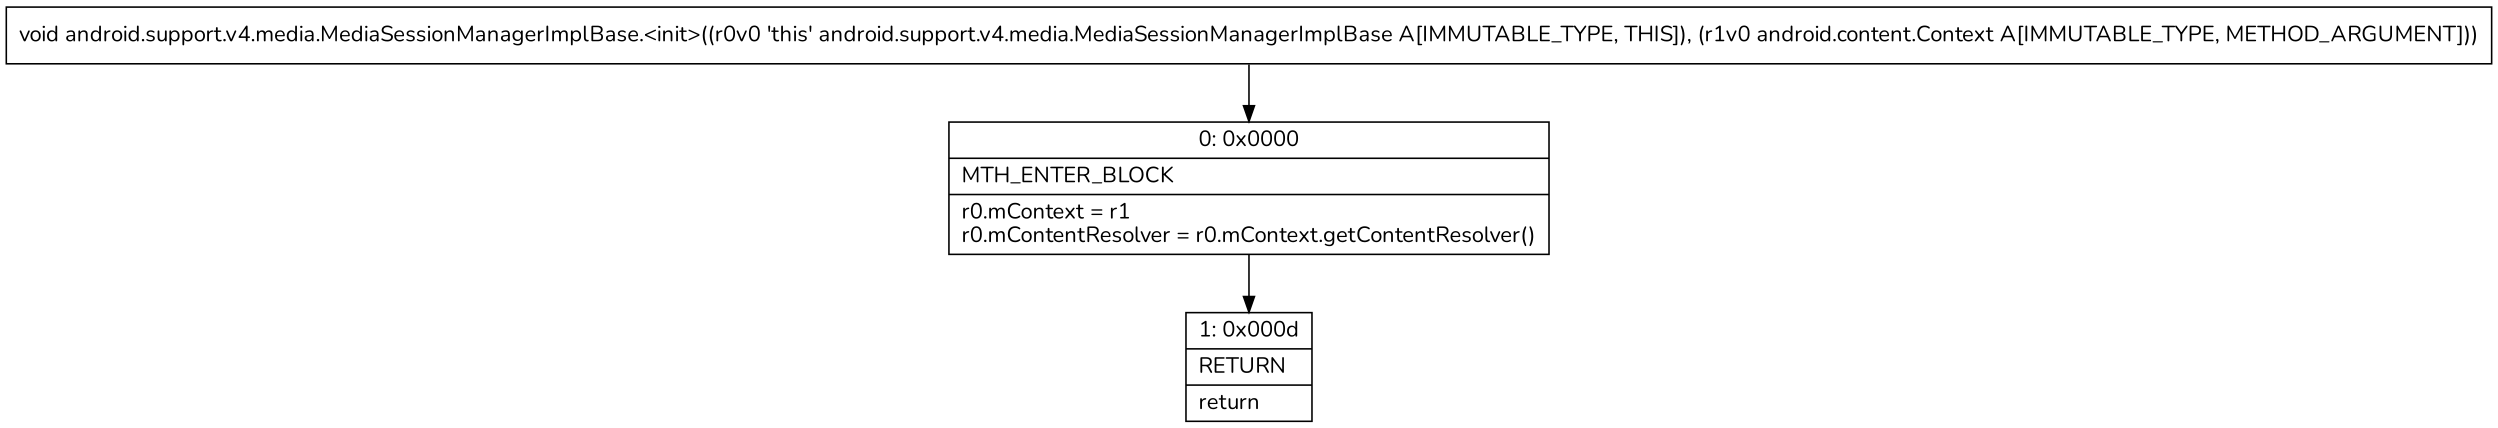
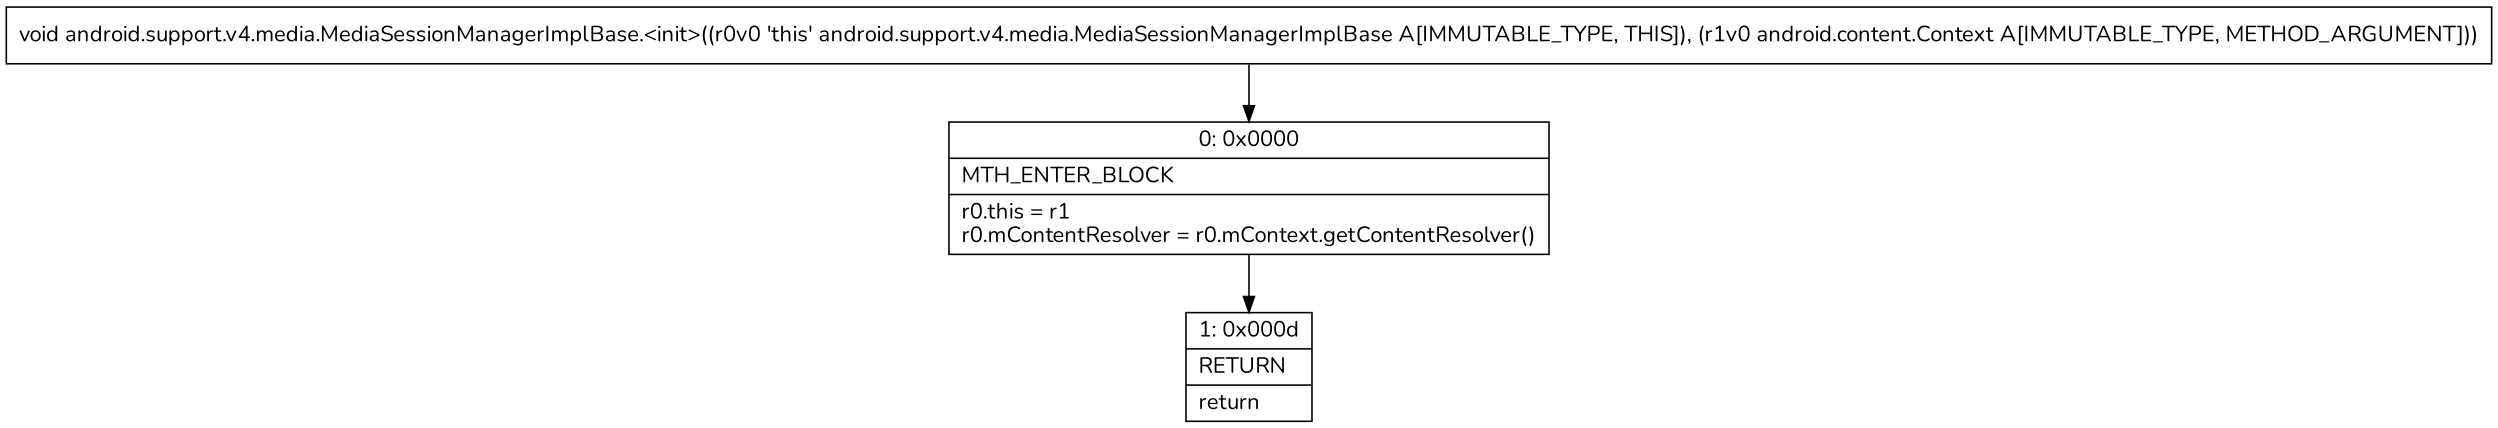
node "0: 0x0000": text "r0.mContext = r1" -> "r0.this = r1"
